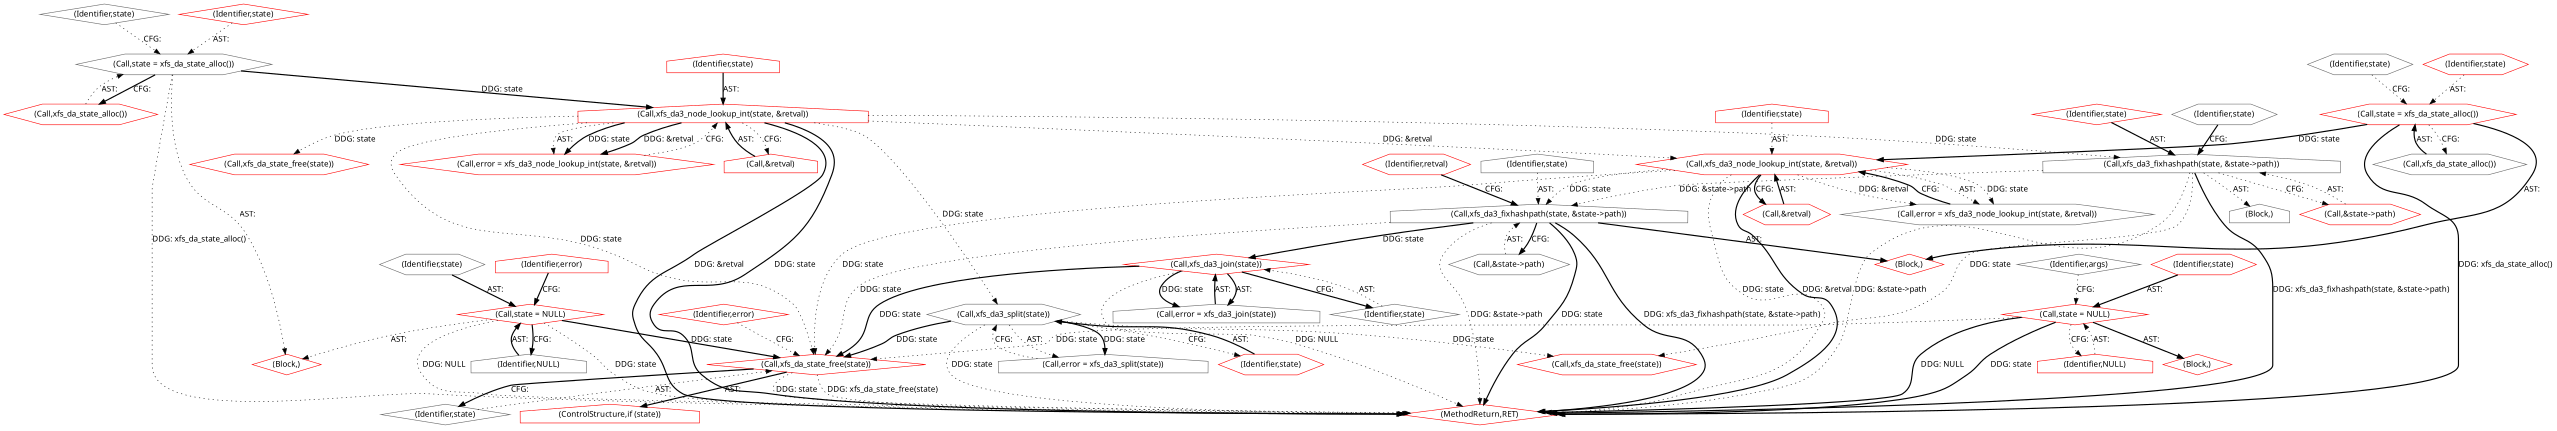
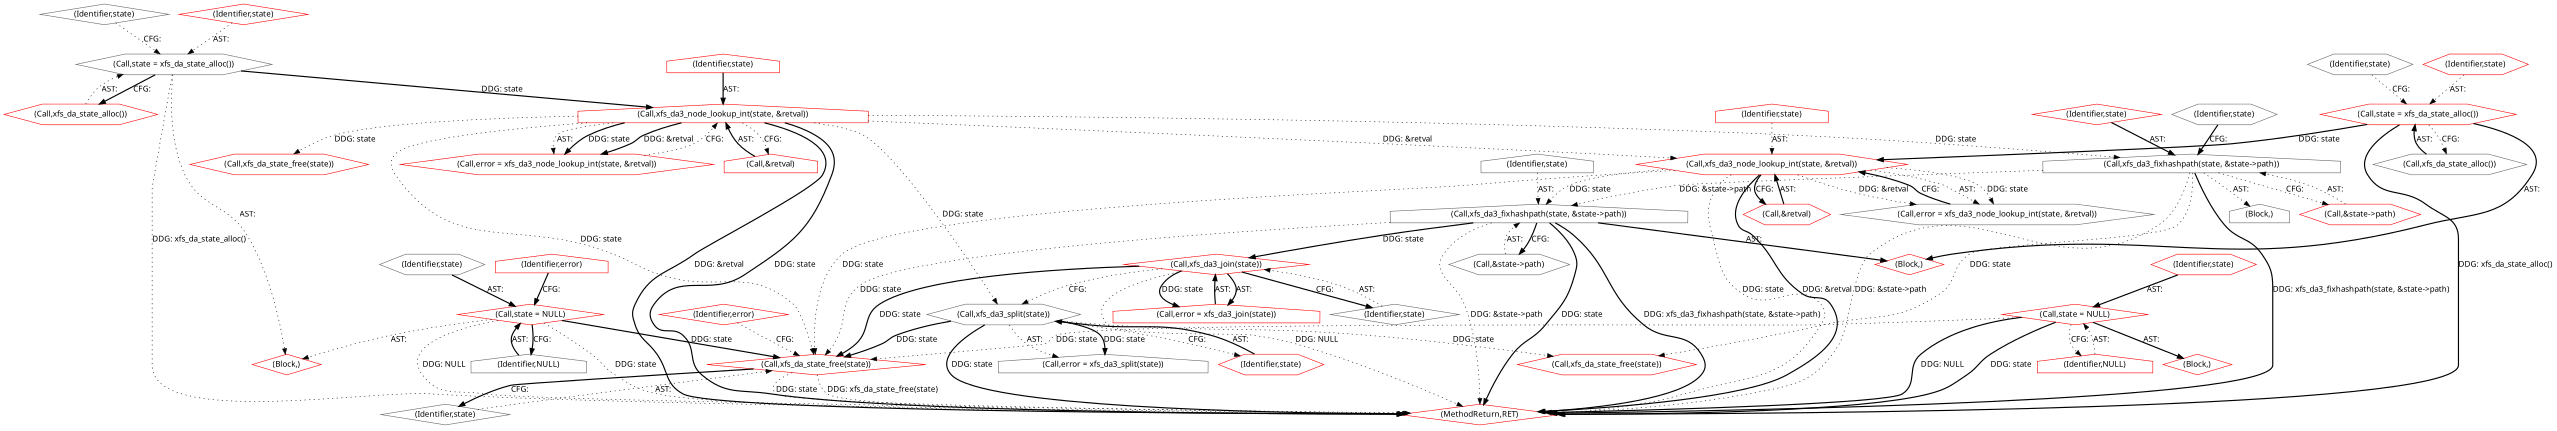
node "(Identifier,retval)": removed
node "(Identifier,args)": removed
node "(Call,error = xfs_da3_join(state))": color gray40 -> red
edge "(Call,error = xfs_da3_split(state))" -> "(Call,xfs_da3_split(state))": now "(Call,xfs_da3_join(state))" -> "(Call,xfs_da3_split(state))"
edge "(Call,xfs_da3_split(state))" -> "(MethodReturn,RET)": style dotted -> bold
node "(ControlStructure,if (state))": removed
